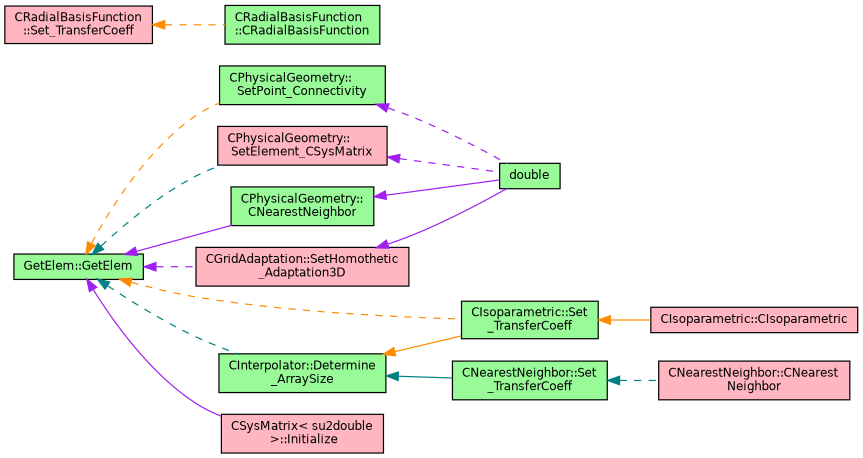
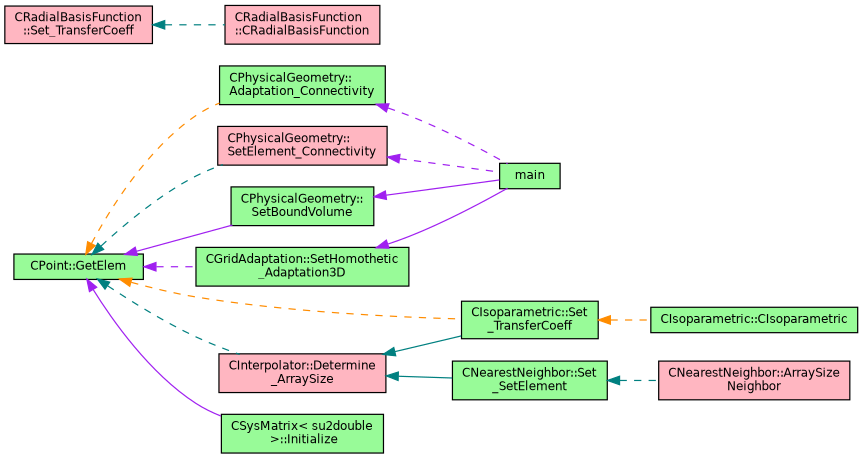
edge "CRadialBasisFunction ::CRadialBasisFunction" -> "CRadialBasisFunction ::Set_TransferCoeff": color darkorange -> teal
node "CRadialBasisFunction ::CRadialBasisFunction": fillcolor palegreen -> lightpink
node "CPhysicalGeometry:: SetPoint_Connectivity": label "CPhysicalGeometry:: SetPoint_Connectivity" -> "CPhysicalGeometry:: Adaptation_Connectivity"
node "CPhysicalGeometry:: SetElement_CSysMatrix": label "CPhysicalGeometry:: SetElement_CSysMatrix" -> "CPhysicalGeometry:: SetElement_Connectivity"
node "double": label "double" -> "main"
node "CPhysicalGeometry:: CNearestNeighbor": label "CPhysicalGeometry:: CNearestNeighbor" -> "CPhysicalGeometry:: SetBoundVolume"
node "GetElem::GetElem": label "GetElem::GetElem" -> "CPoint::GetElem"
node "CGridAdaptation::SetHomothetic _Adaptation3D": fillcolor lightpink -> palegreen
edge "CIsoparametric::CIsoparametric" -> "CIsoparametric::Set _TransferCoeff": style solid -> dashed
node "CIsoparametric::CIsoparametric": fillcolor lightpink -> palegreen
edge "CIsoparametric::Set _TransferCoeff" -> "CInterpolator::Determine _ArraySize": color darkorange -> teal
node "CInterpolator::Determine _ArraySize": fillcolor palegreen -> lightpink
node "CNearestNeighbor::Set _TransferCoeff": label "CNearestNeighbor::Set _TransferCoeff" -> "CNearestNeighbor::Set _SetElement"
node "CNearestNeighbor::CNearest Neighbor": label "CNearestNeighbor::CNearest Neighbor" -> "CNearestNeighbor::ArraySize Neighbor"
node "CSysMatrix< su2double >::Initialize": fillcolor lightpink -> palegreen
